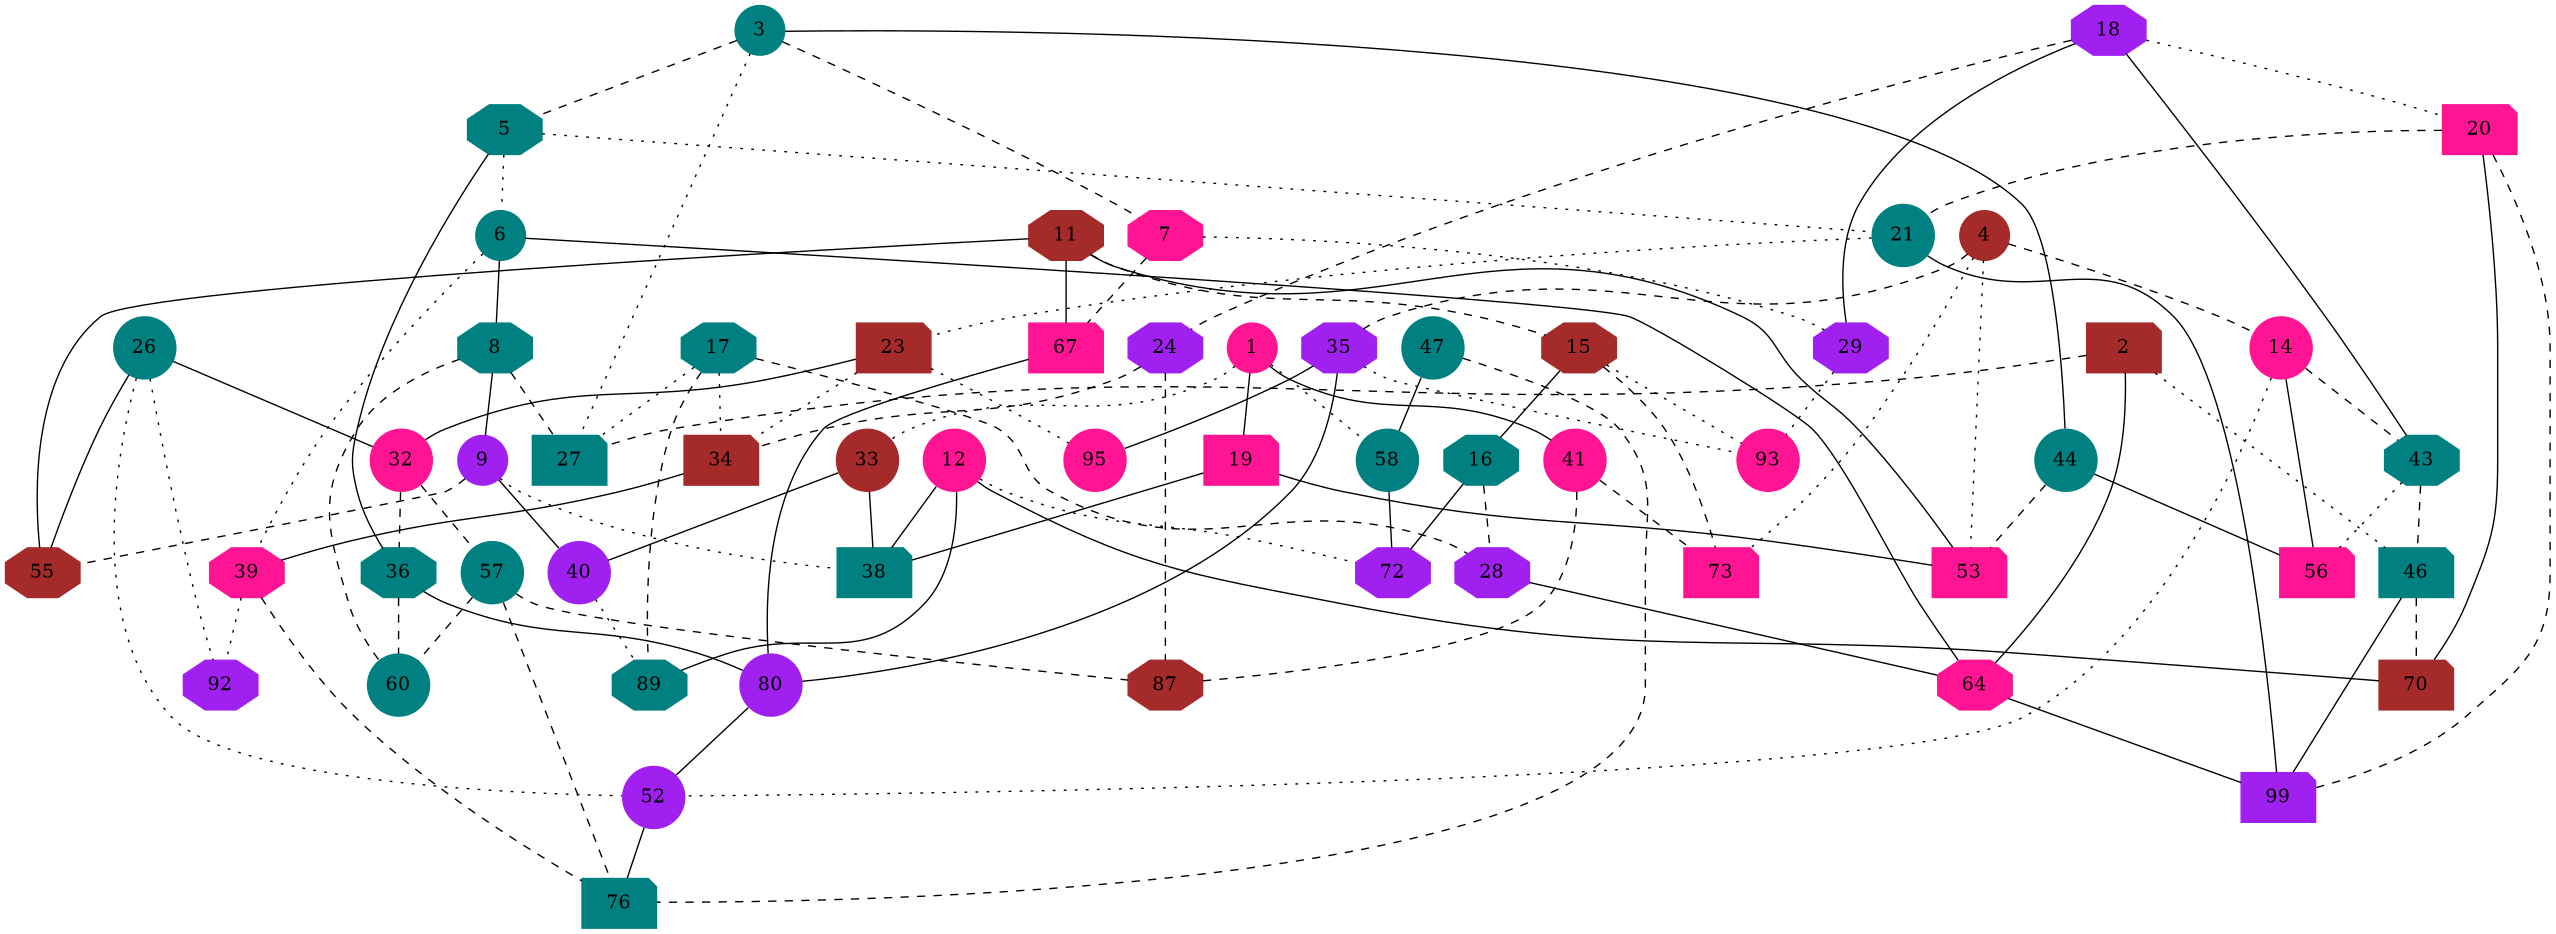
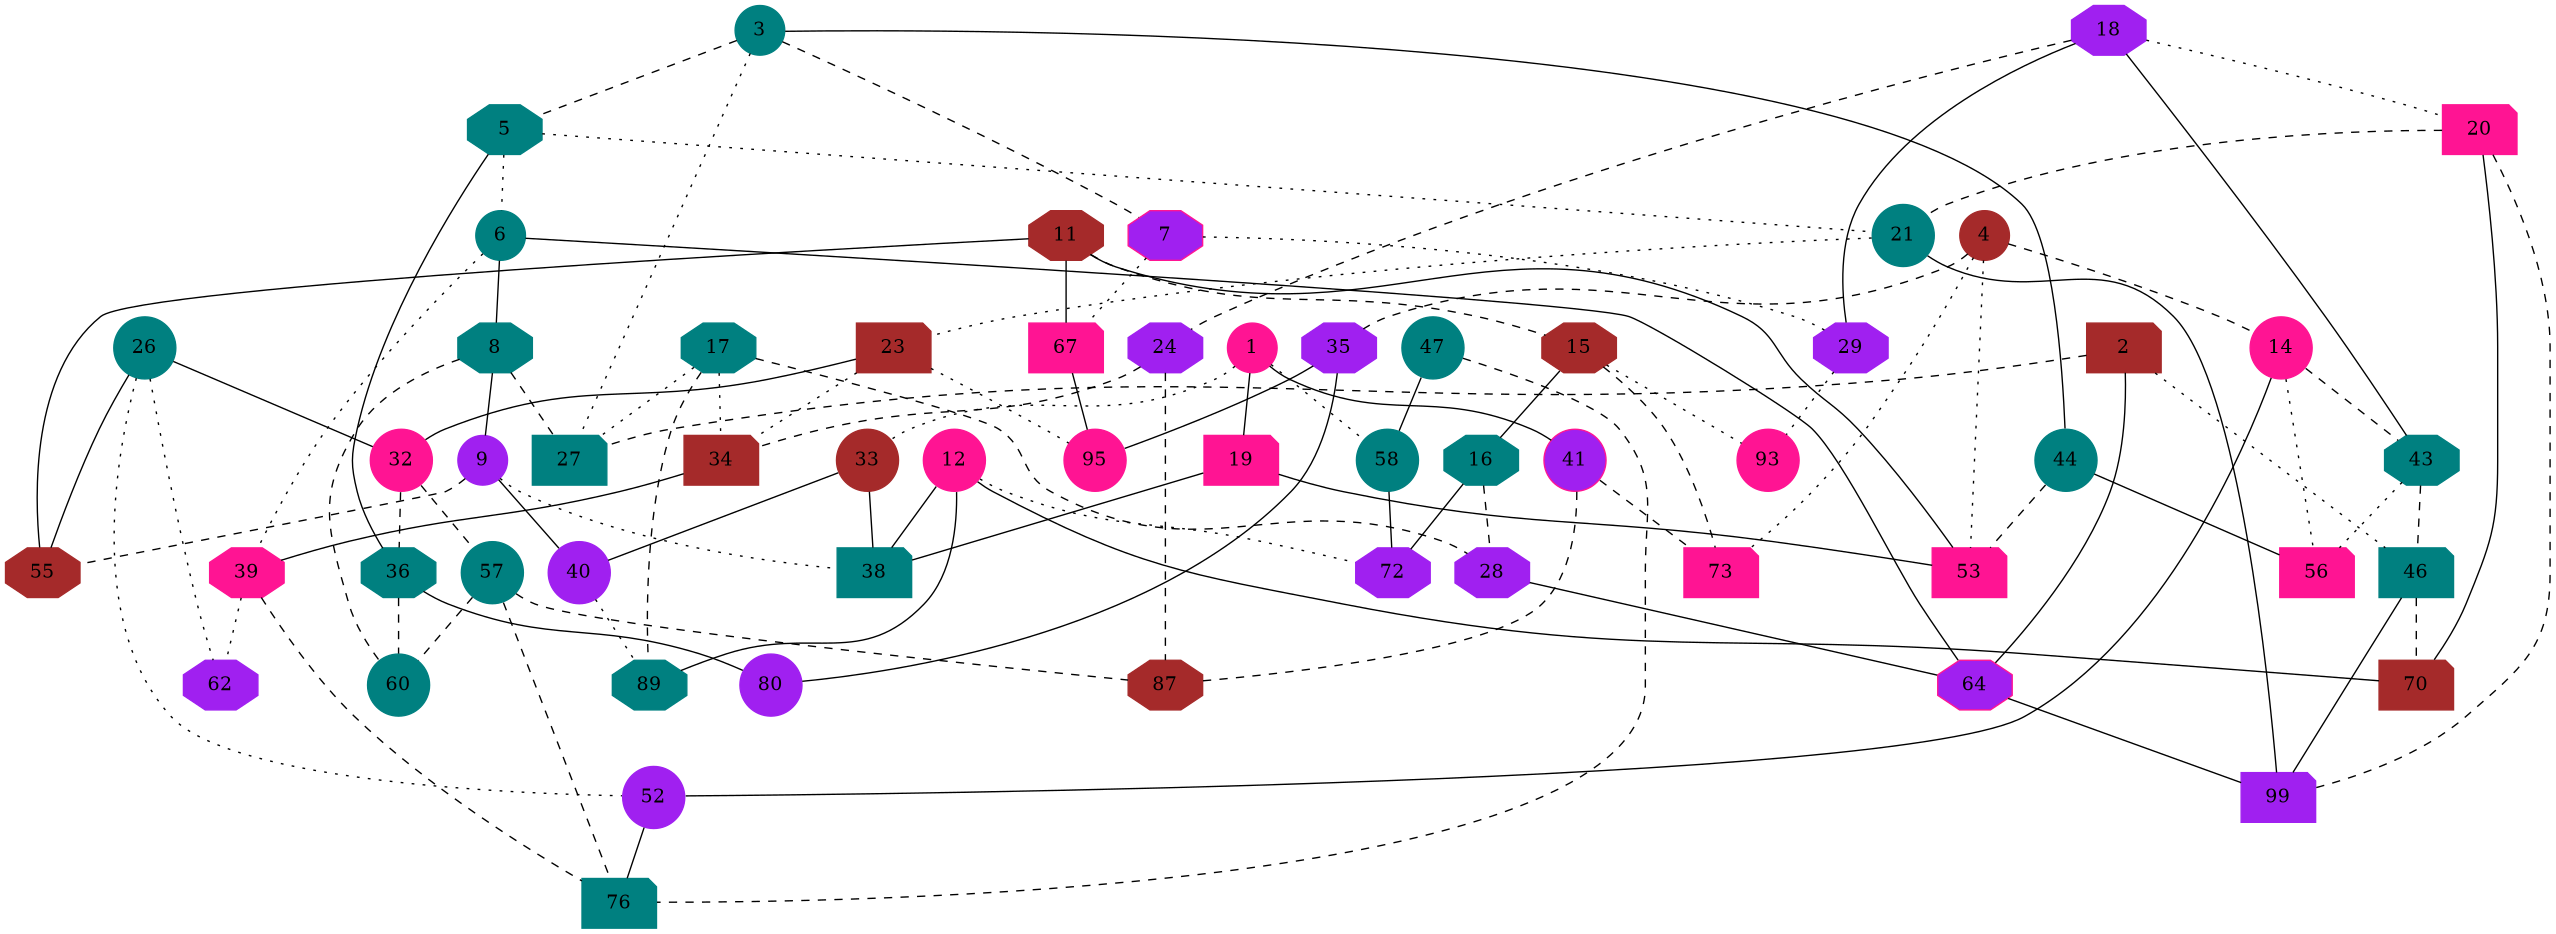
node "7": fillcolor deeppink -> purple
edge "7" -- "67": style dashed -> dotted
edge "35" -- "93": removed
edge "67" -- "80": now "67" -- "95"
node "41": fillcolor deeppink -> purple
edge "14" -- "56": style solid -> dotted
node "92": label "92" -> "62"
node "64": fillcolor deeppink -> purple
edge "80" -- "52": removed
edge "14" -- "52": style dotted -> solid
